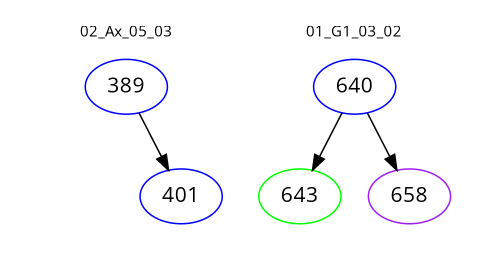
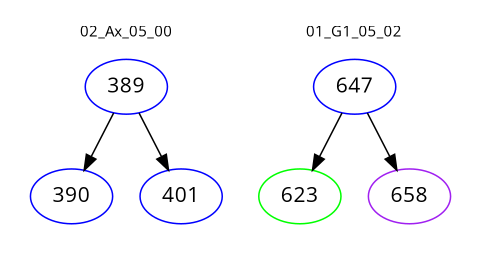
cluster "02_Ax_05_03": label "02_Ax_05_03" -> "02_Ax_05_00"
cluster "01_G1_03_02": label "01_G1_03_02" -> "01_G1_05_02"
node "640": label "640" -> "647"
node "390": added
node "643": label "643" -> "623"
